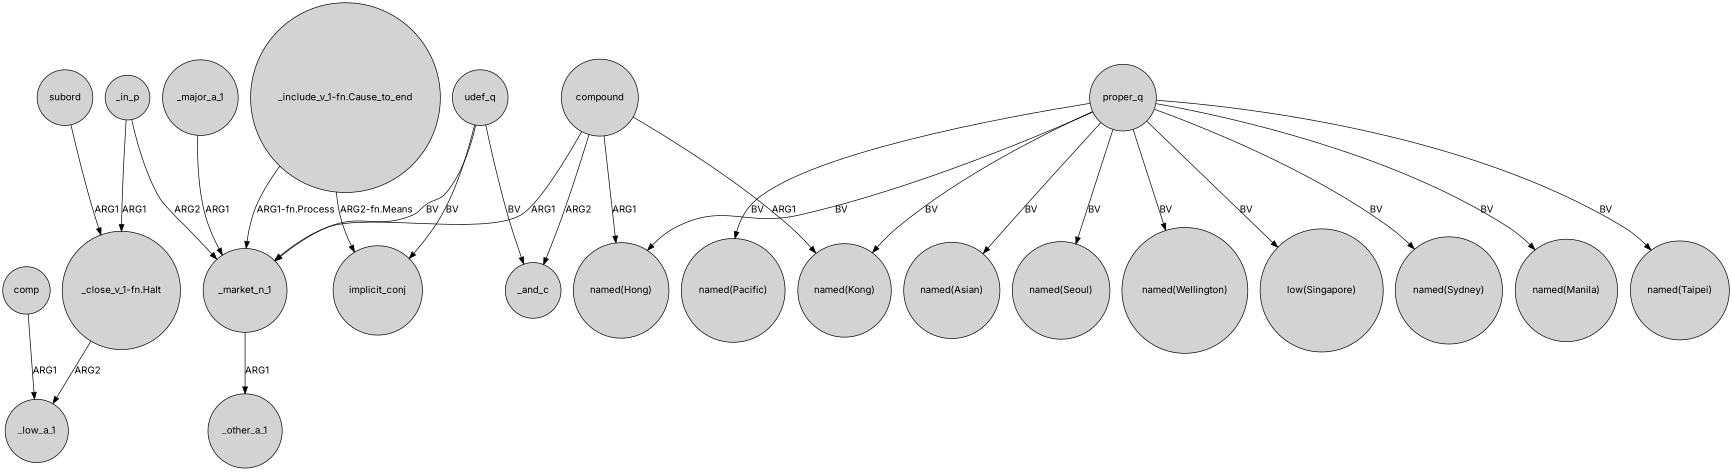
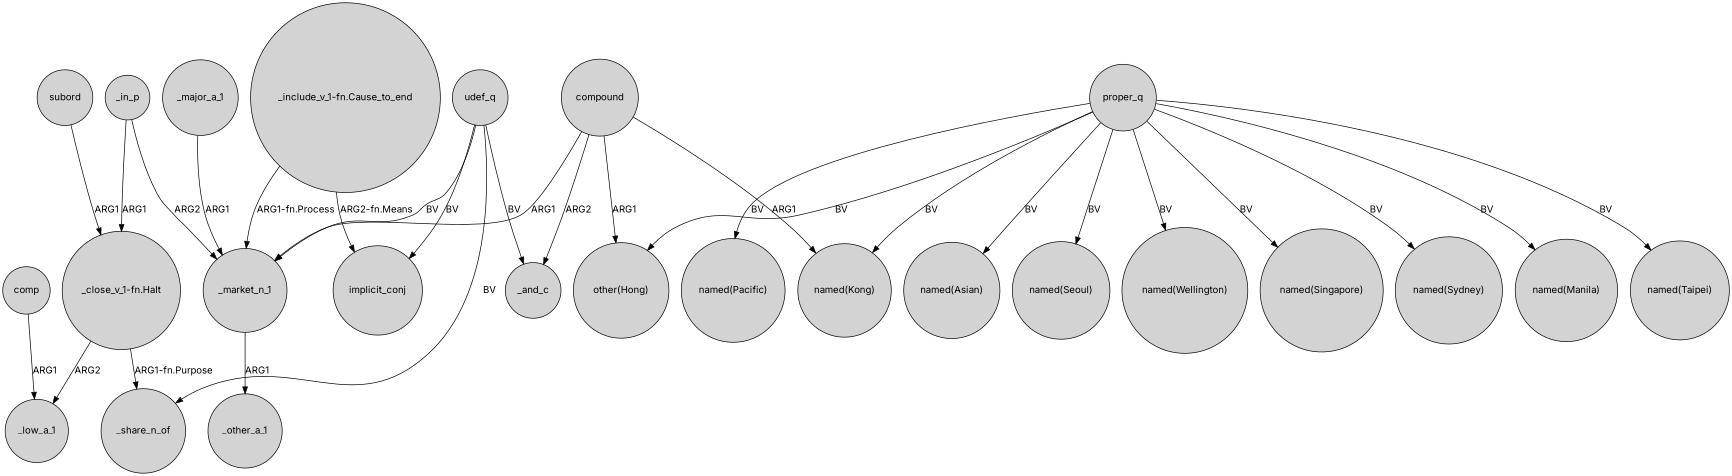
node "named(Hong)": label "named(Hong)" -> "other(Hong)"
node "low(Singapore)": label "low(Singapore)" -> "named(Singapore)"
node "_share_n_of": added
